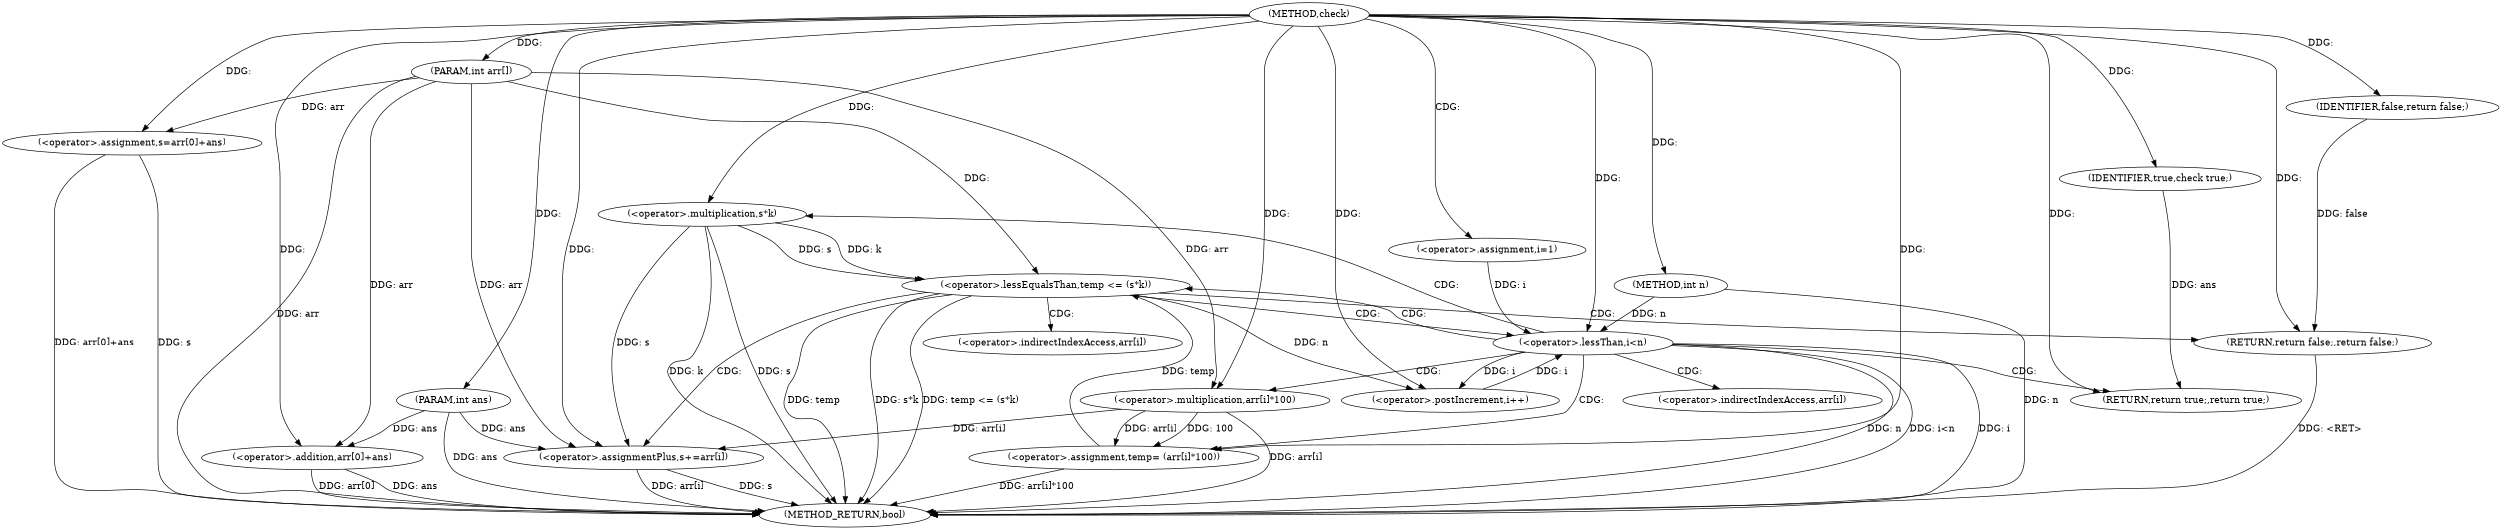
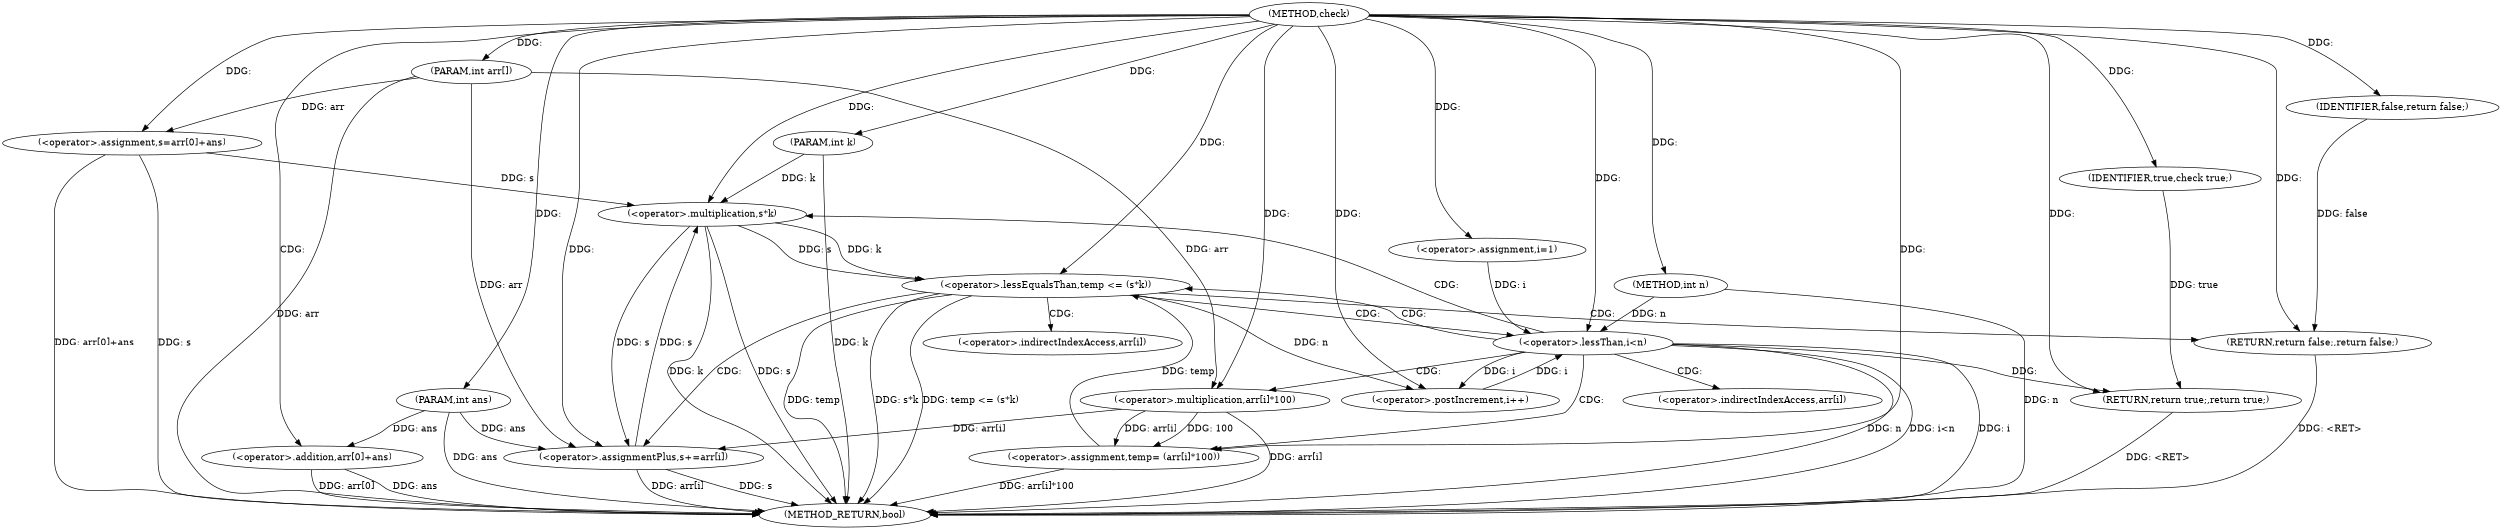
edge "(METHOD,check)" -> "(<operator>.assignment,i=1)": label "CDG: " -> "DDG: "
edge "(PARAM,int arr[])" -> "(<operator>.lessEqualsThan,temp <= (s*k))": now "(METHOD,check)" -> "(<operator>.lessEqualsThan,temp <= (s*k))"
node "(PARAM,int k)": added
edge "(<operator>.assignment,s=arr[0]+ans)" -> "(<operator>.multiplication,s*k)": added, label "DDG: s"
edge "(METHOD,check)" -> "(<operator>.addition,arr[0]+ans)": label "DDG: " -> "CDG: "
edge "(PARAM,int arr[])" -> "(<operator>.addition,arr[0]+ans)": removed, label "DDG: arr"
edge "(IDENTIFIER,true,check true;)" -> "(RETURN,return true;,return true;)": label "DDG: ans" -> "DDG: true"
edge "(<operator>.assignmentPlus,s+=arr[i])" -> "(<operator>.multiplication,s*k)": added, label "DDG: s"
edge "(<operator>.lessThan,i<n)" -> "(RETURN,return true;,return true;)": label "CDG: " -> "DDG: "
edge "(RETURN,return true;,return true;)" -> "(METHOD_RETURN,bool)": added, label "DDG: <RET>"
